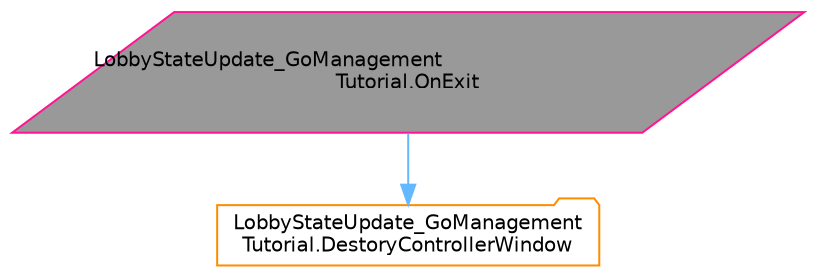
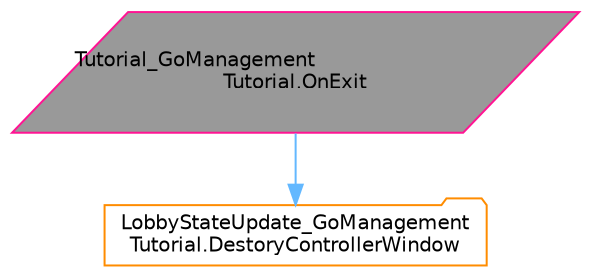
node "LobbyStateUpdate_GoManagement Tutorial.OnExit": label "LobbyStateUpdate_GoManagement Tutorial.OnExit" -> "Tutorial_GoManagement Tutorial.OnExit"
